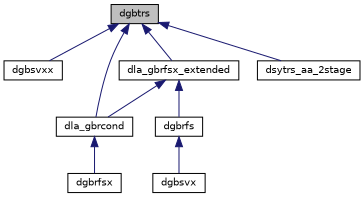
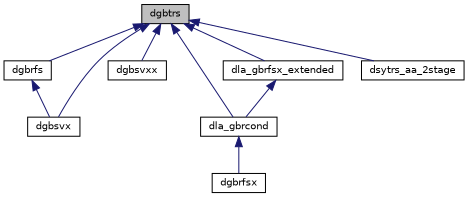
edge "dgbsvx" -> "dgbtrs": added
edge "dgbrfs" -> "dla_gbrfsx_extended": now "dgbrfs" -> "dgbtrs"
